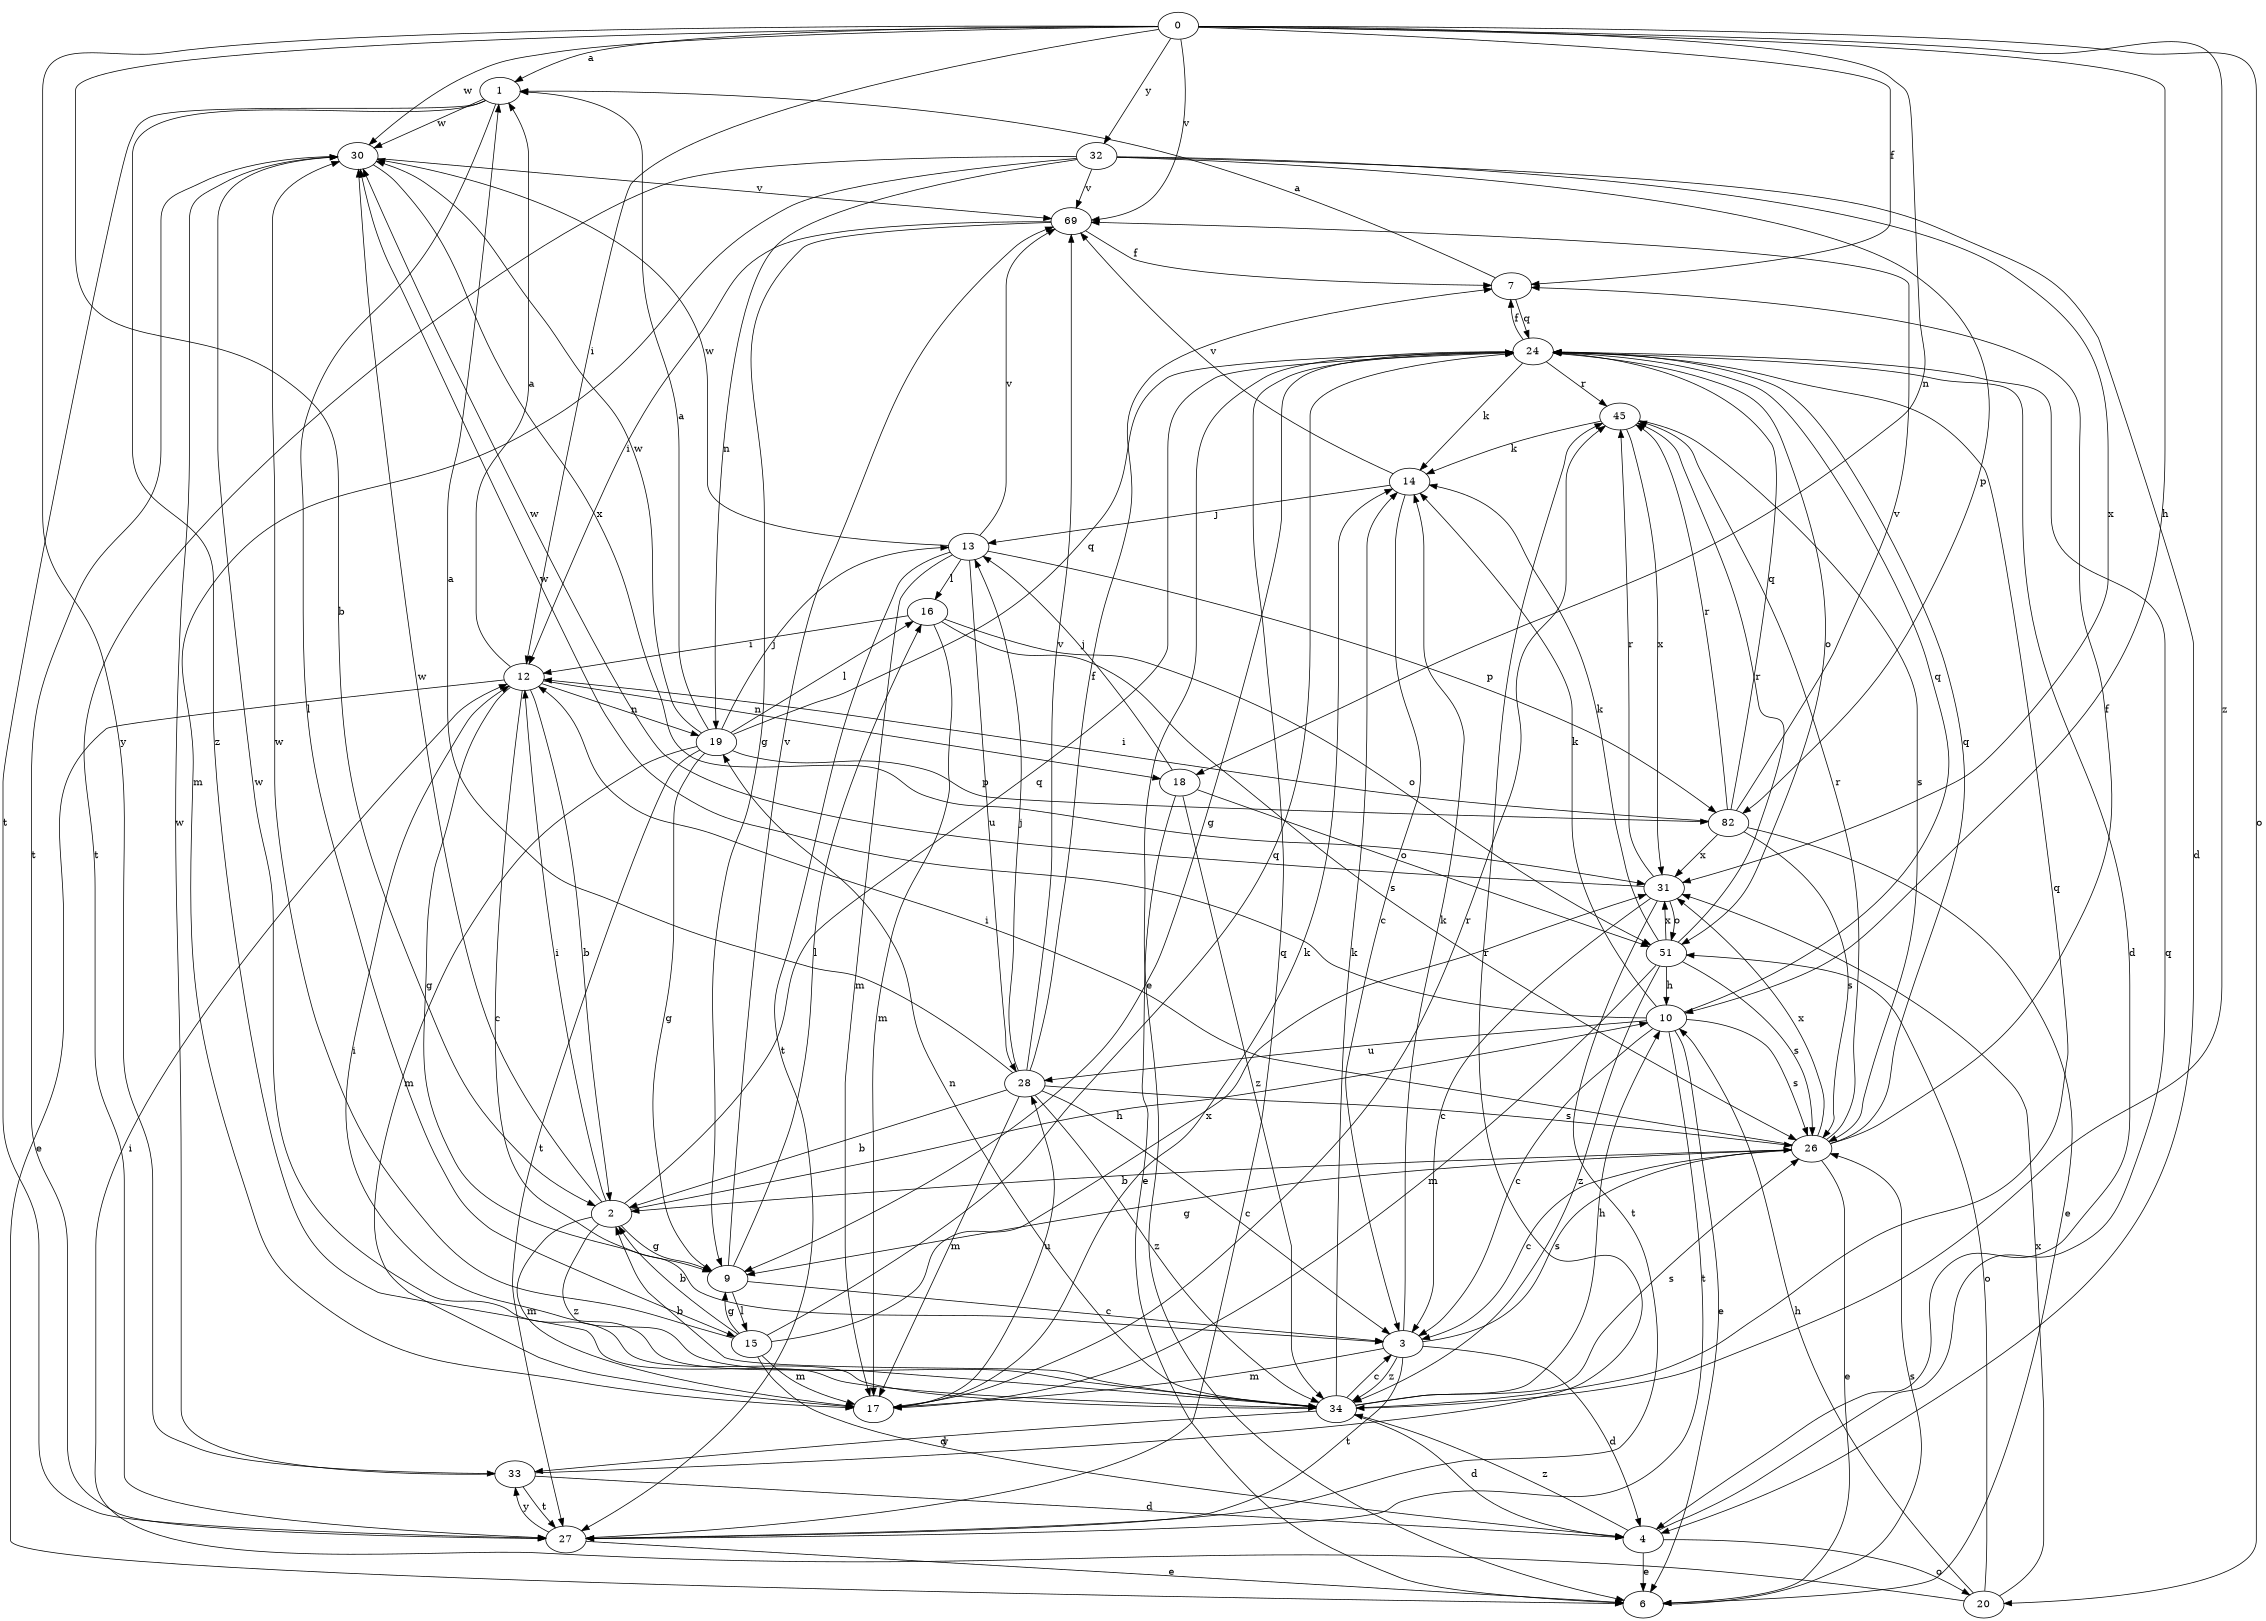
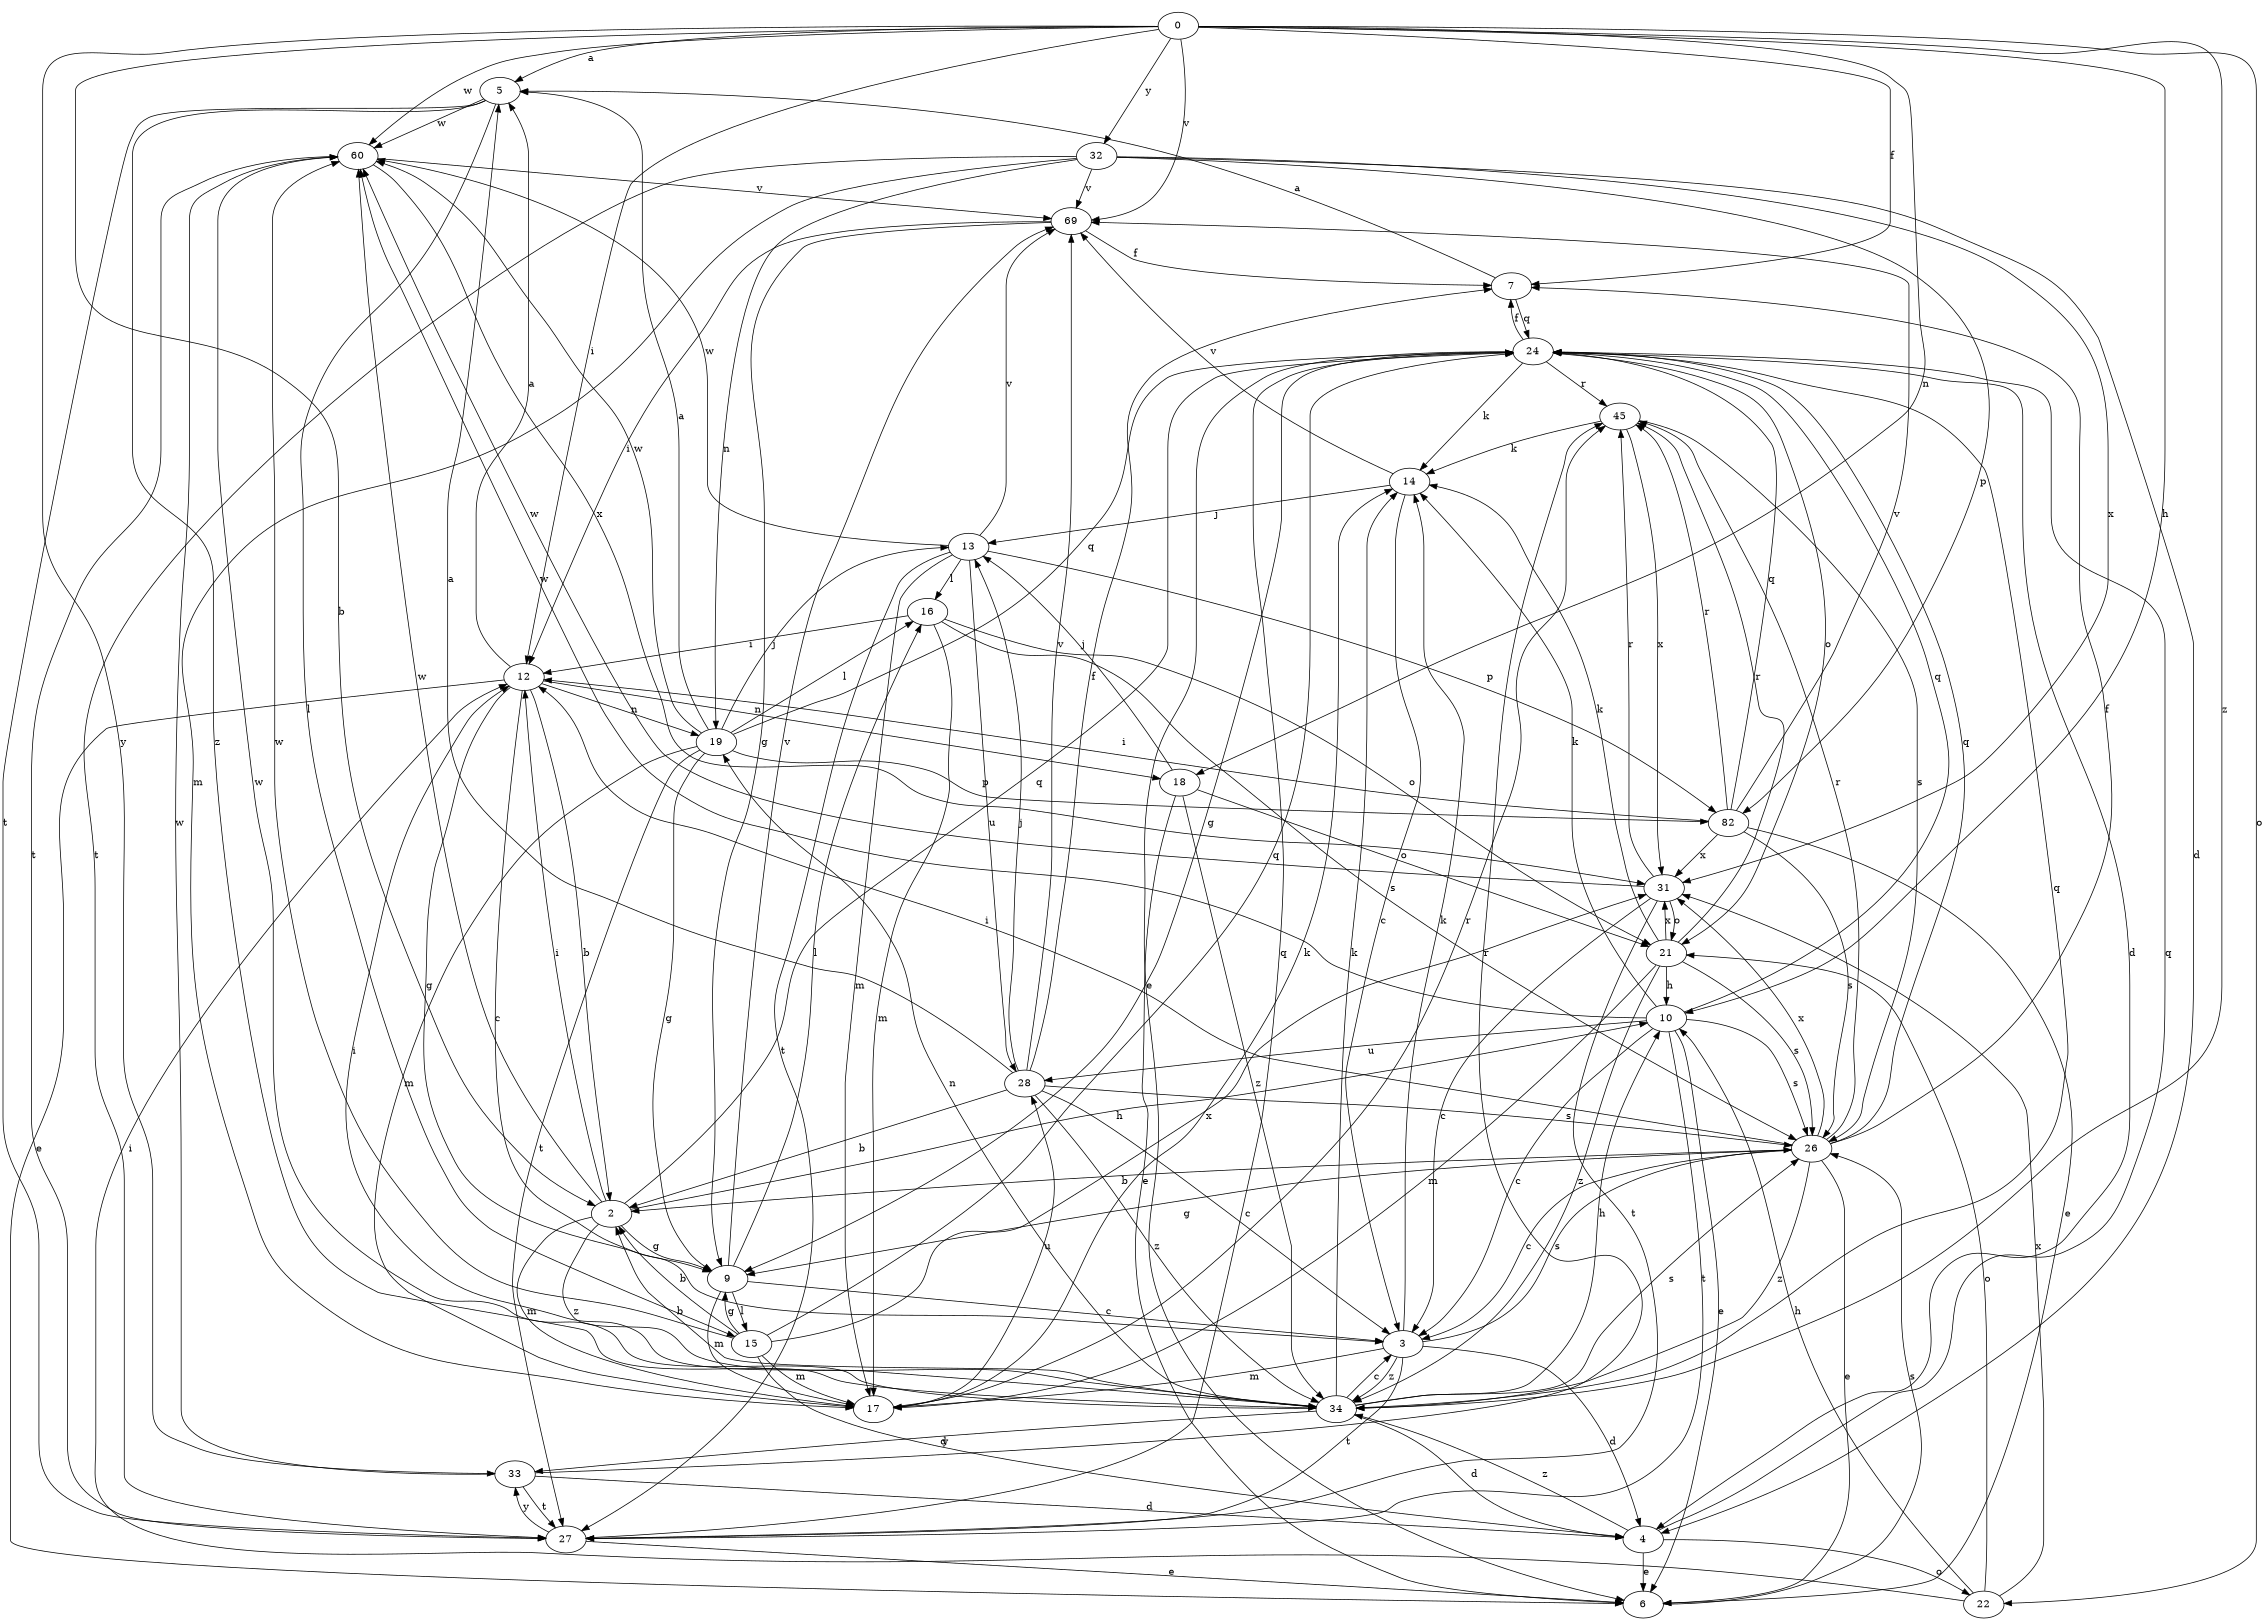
node "1": label "1" -> "5"
node "30": label "30" -> "60"
node "51": label "51" -> "21"
edge "28" -> "17": now "9" -> "17"
edge "26" -> "34": added, label "z"
node "20": label "20" -> "22"
